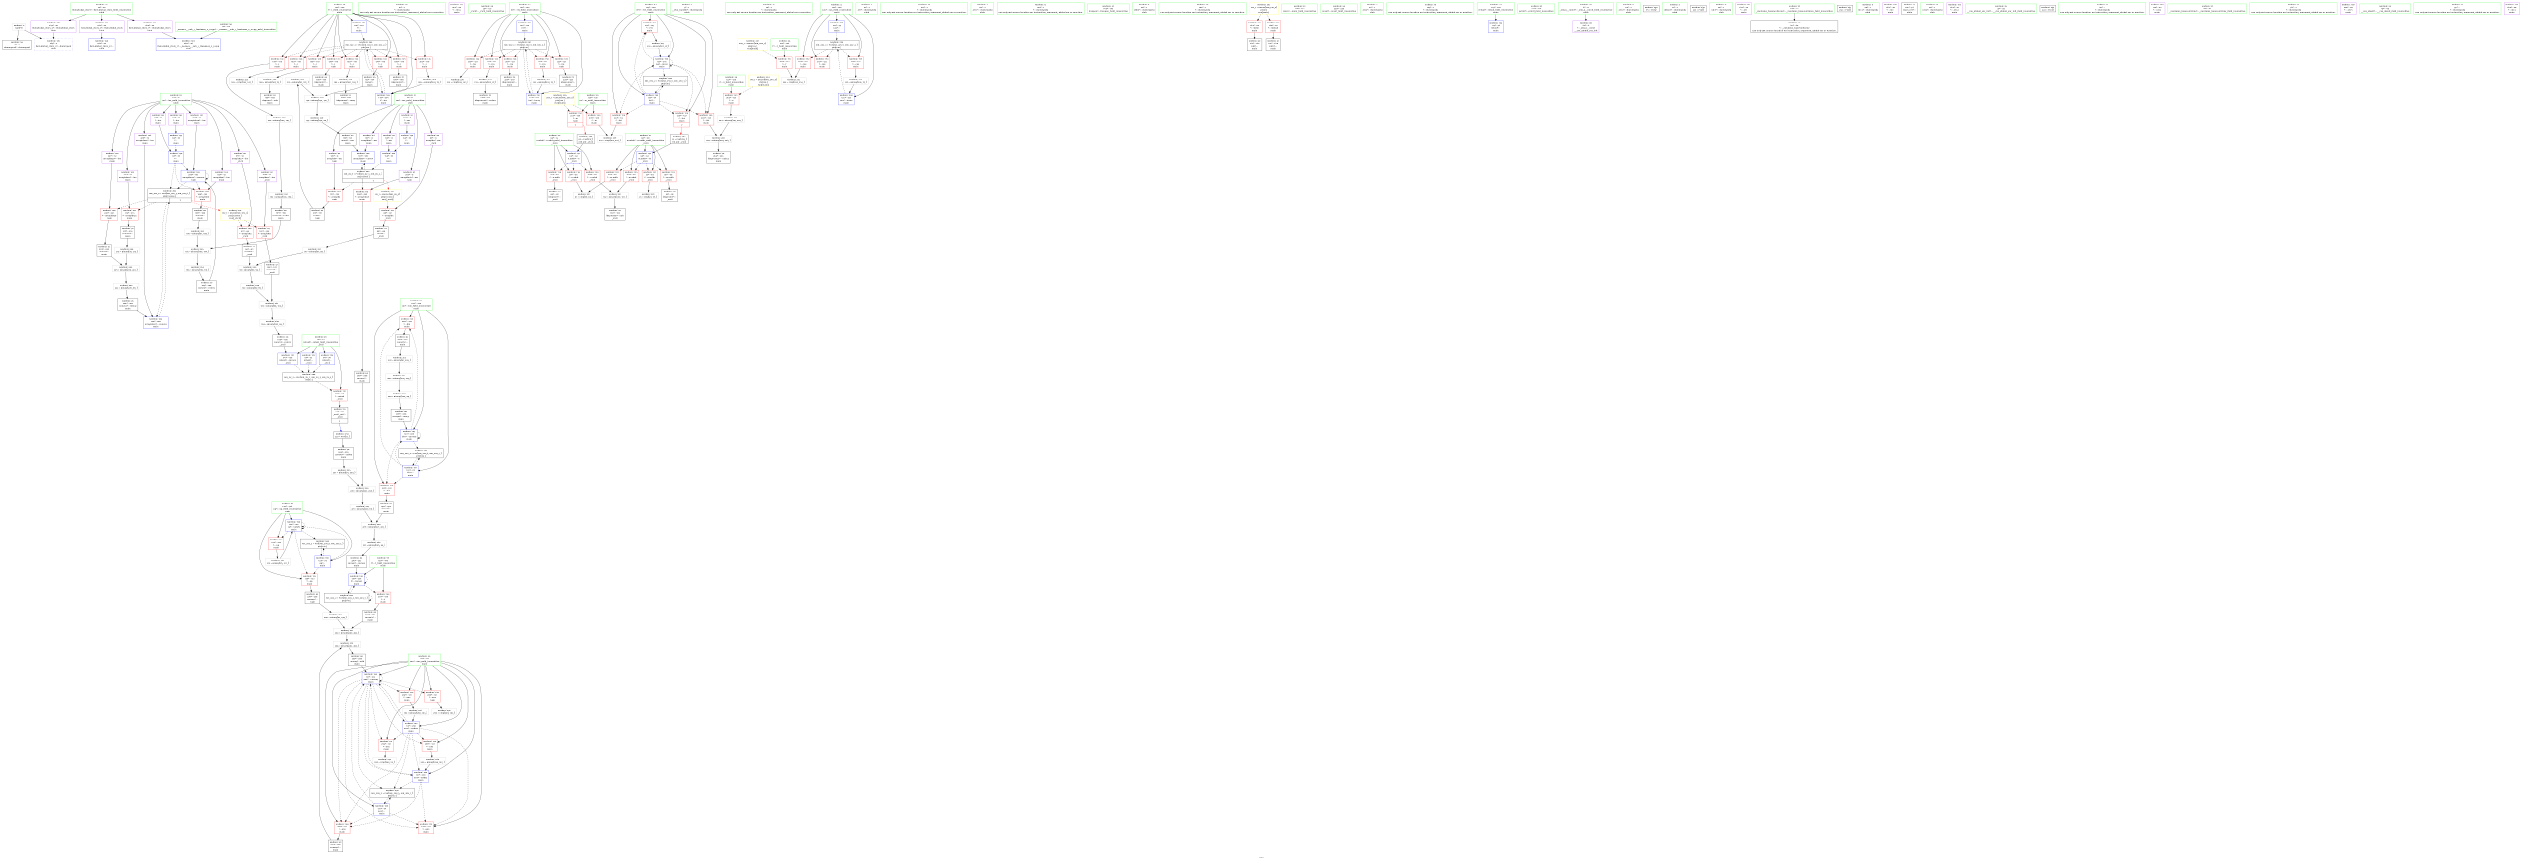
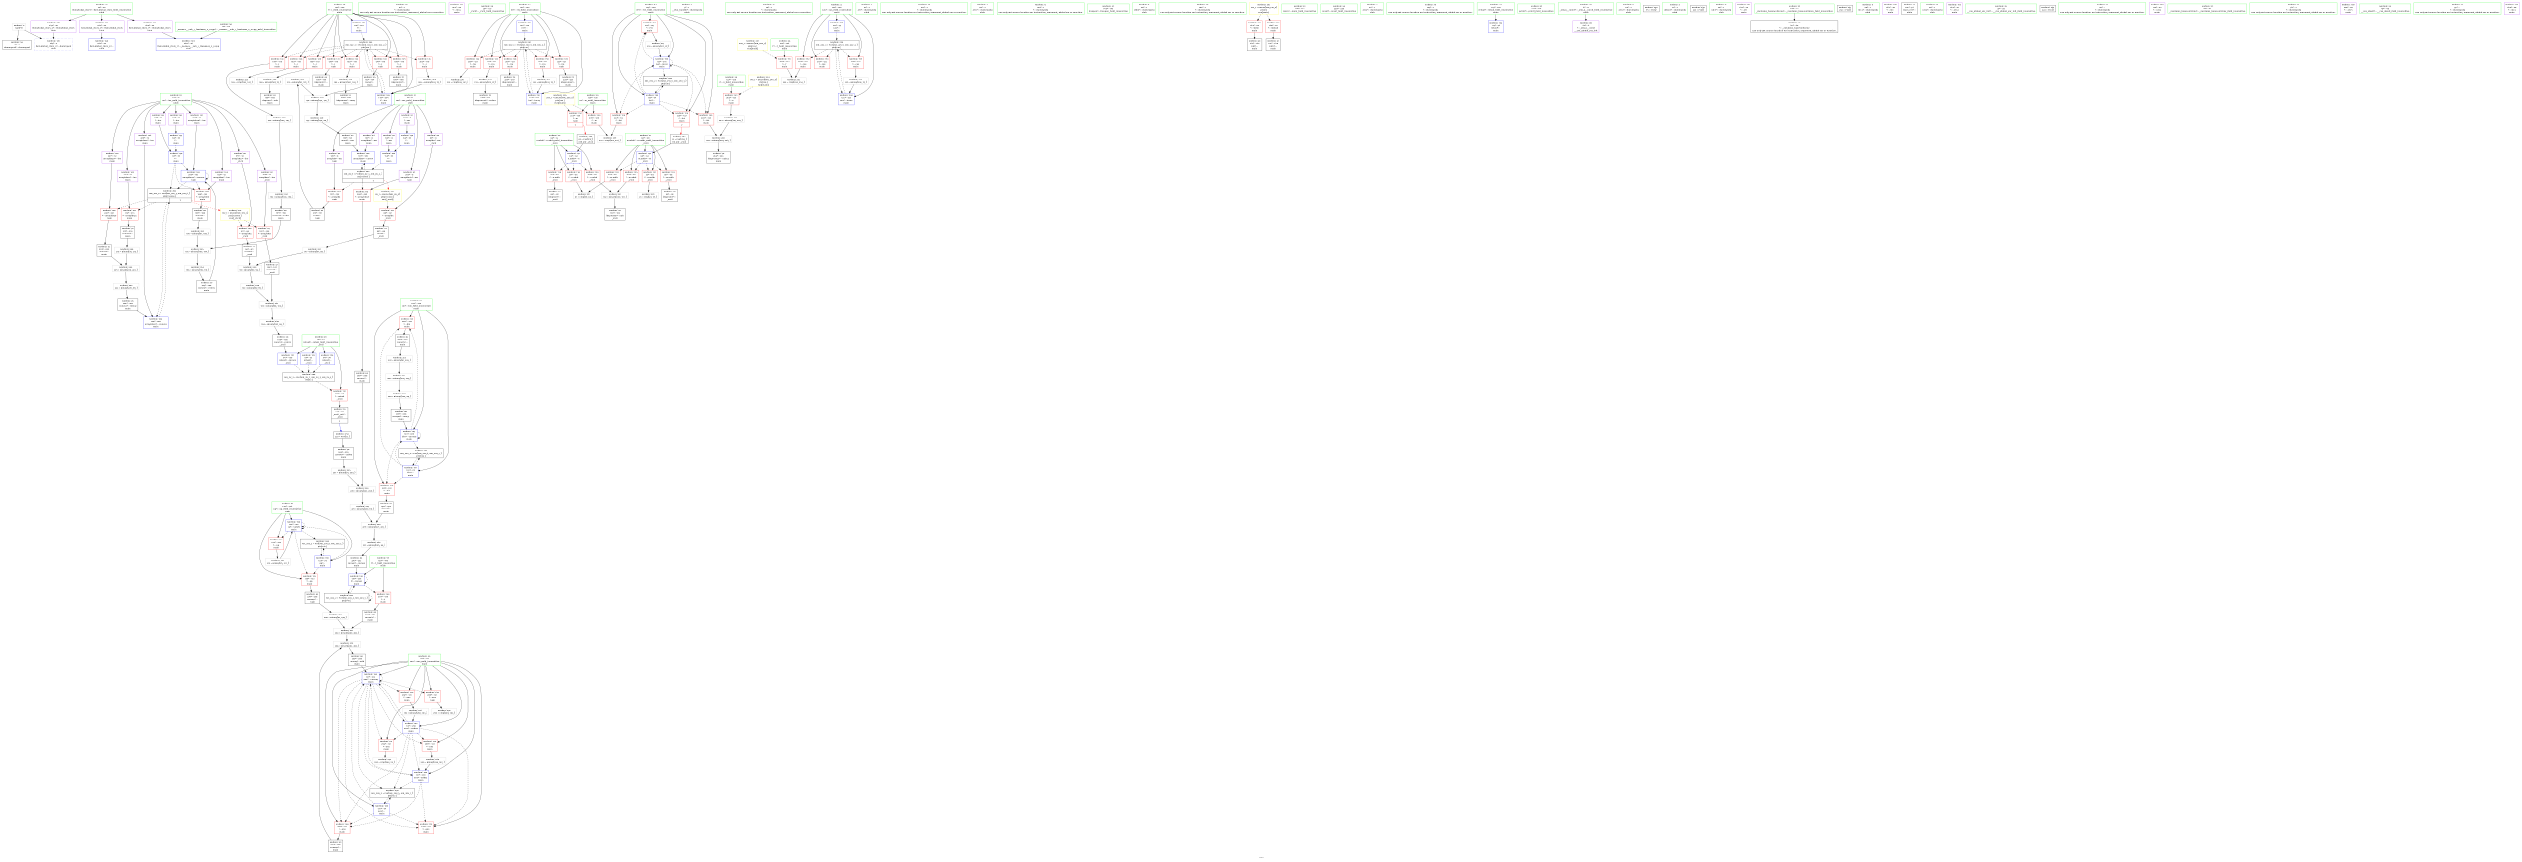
edge "NodeID: 278" -> "NodeID: 200": added
